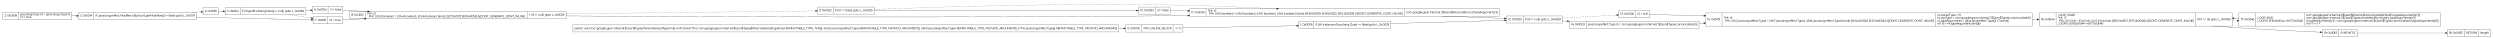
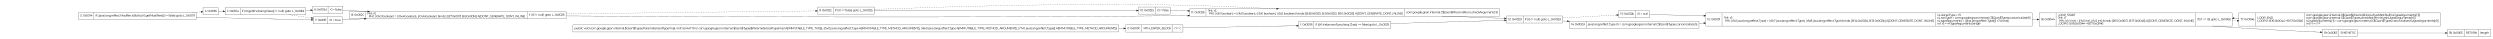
node "2: 0x0008": removed
node "0: 0x0000": text "MTH_INLINE_BLOCK" -> "MTH_ENTER_BLOCK"
